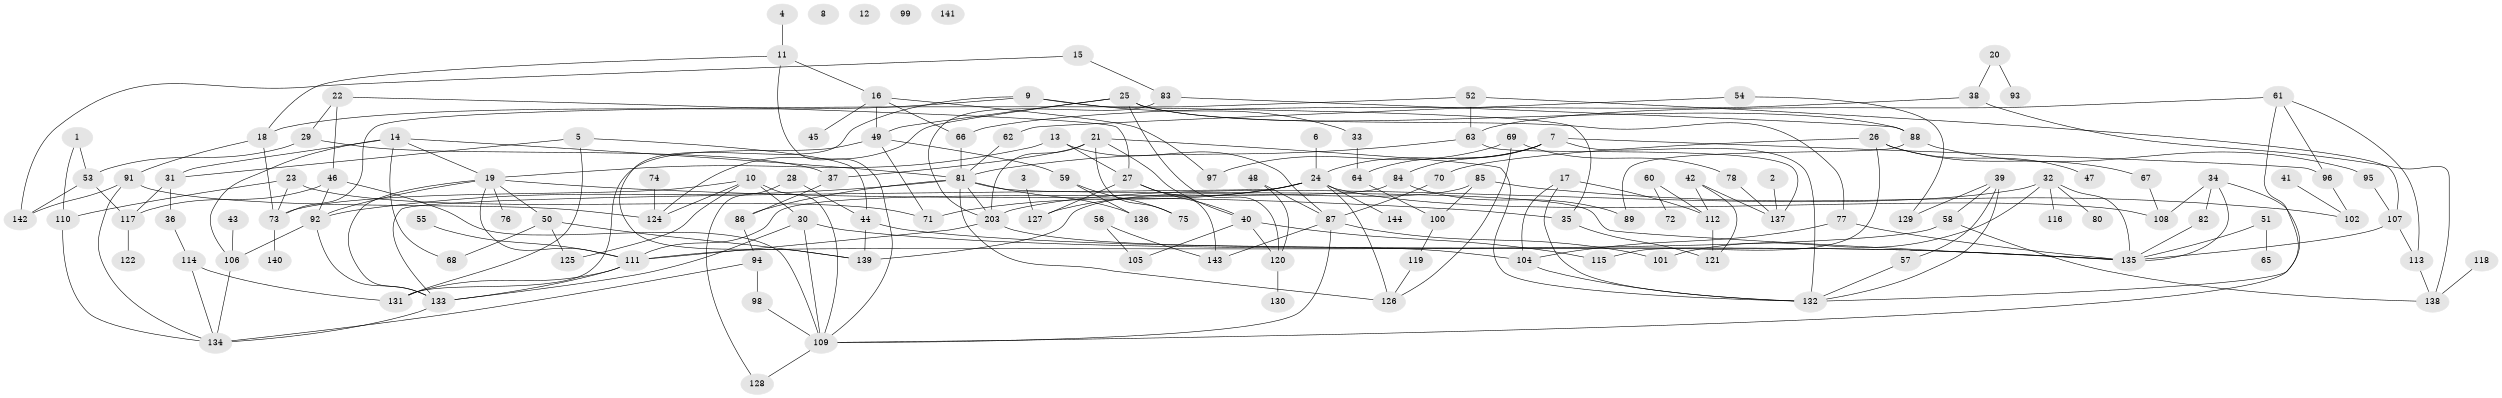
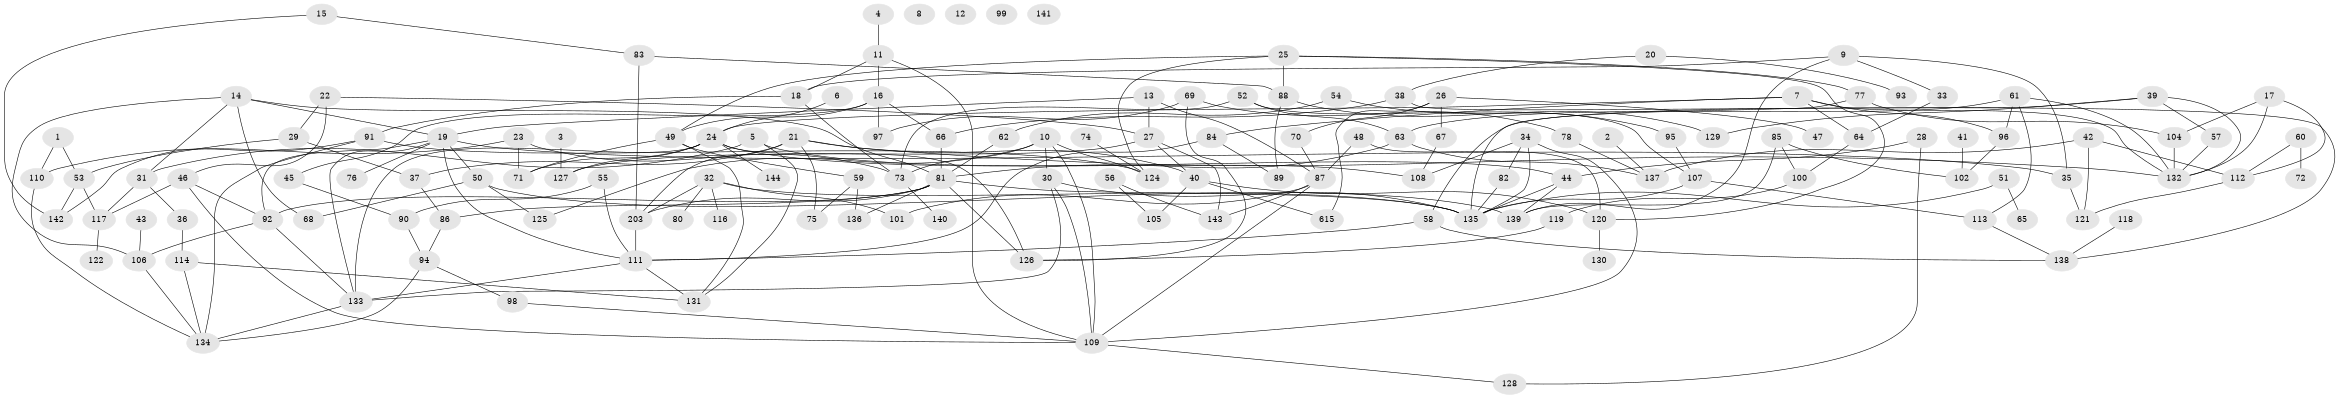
node "90": added
edge "203" -- "104": removed
node "115": label "115" -> "615"
